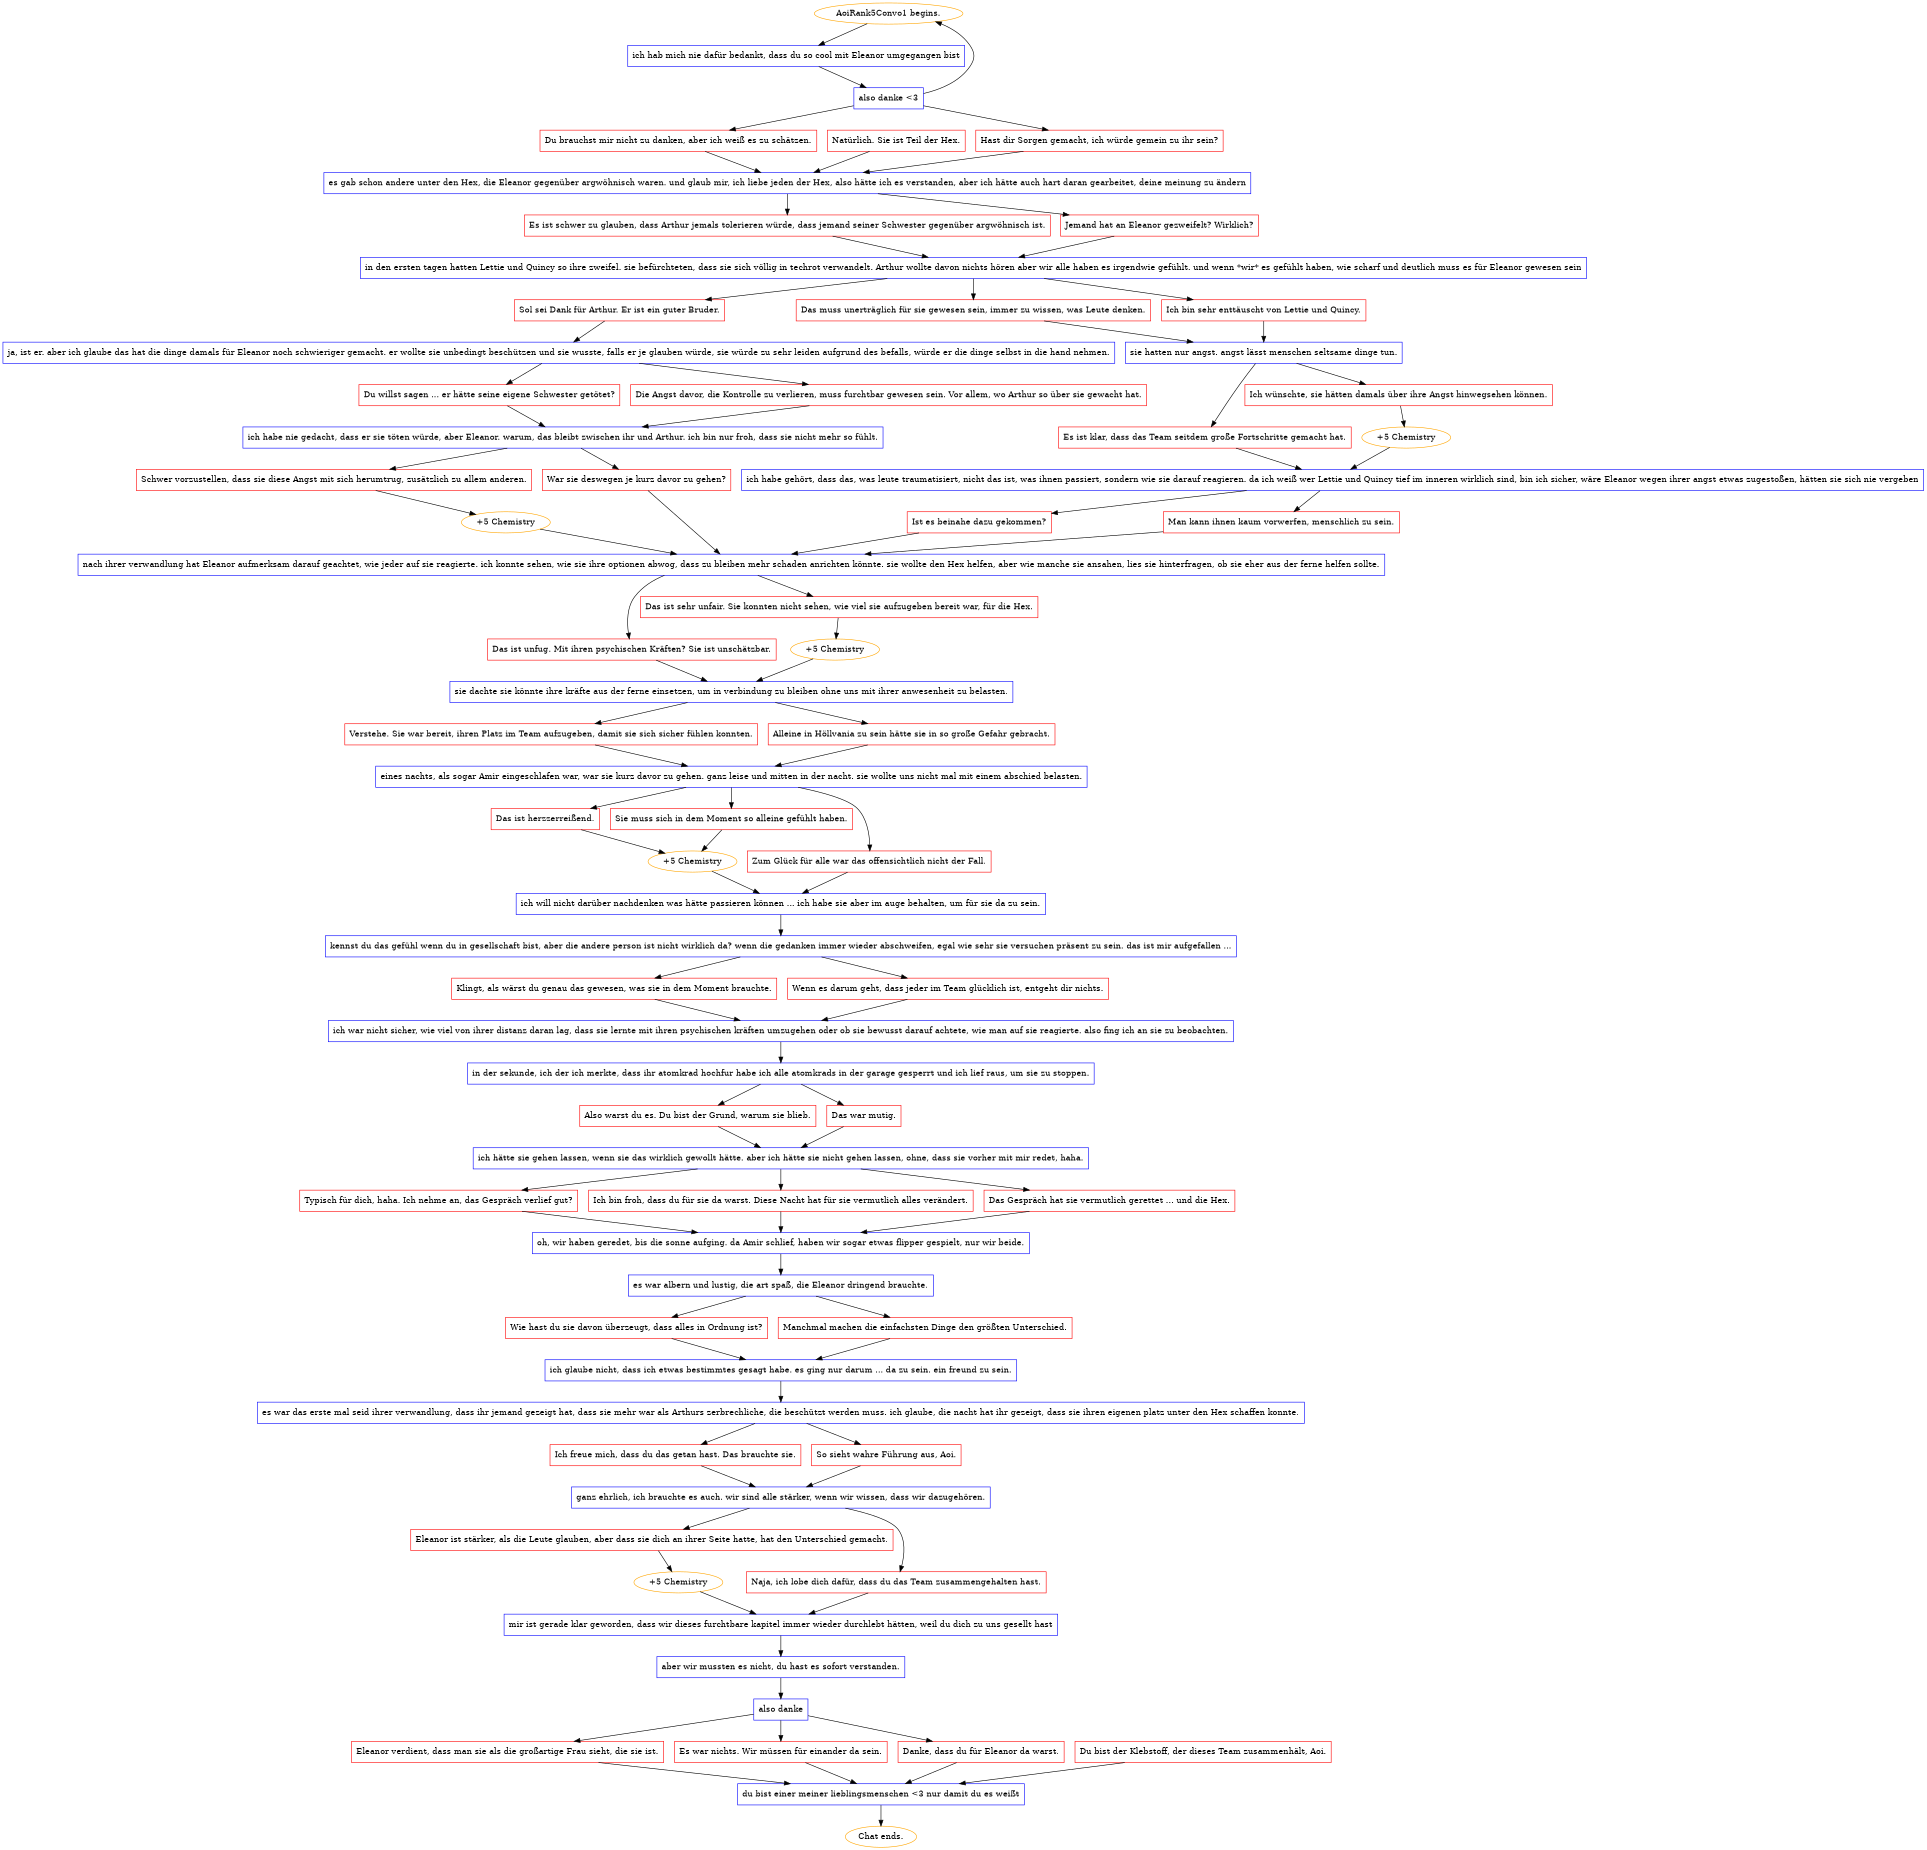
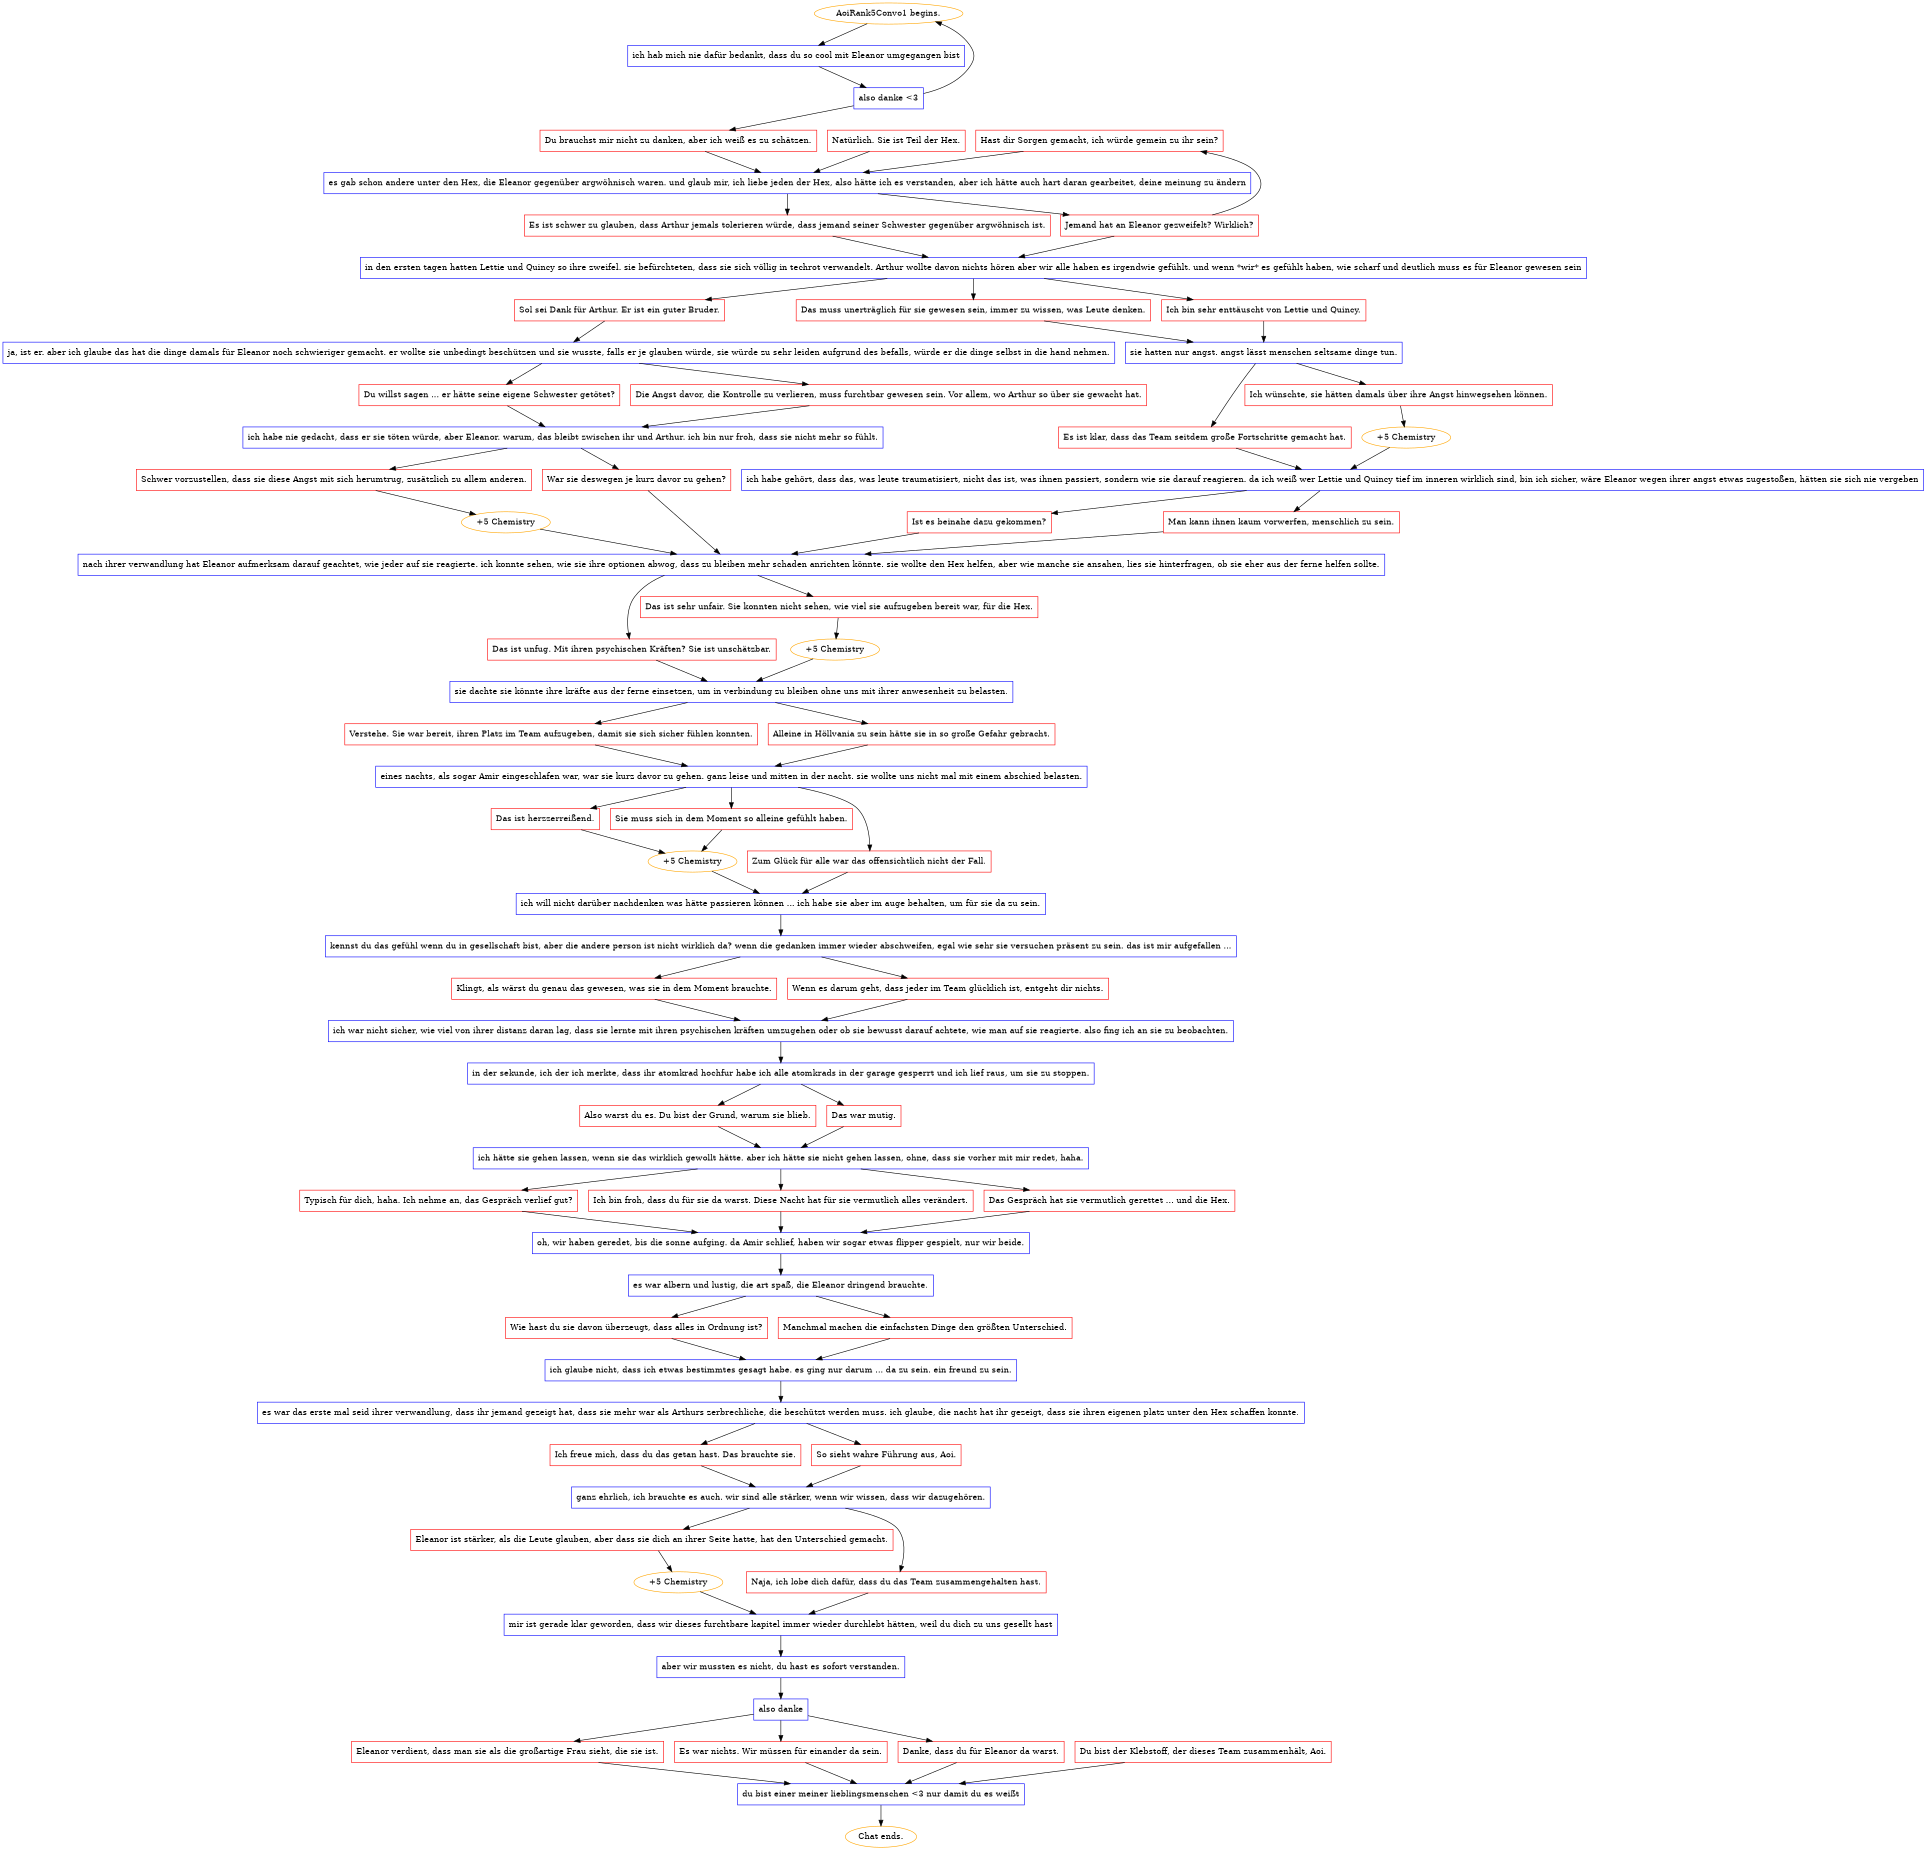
edge "also danke <3" -> "Hast dir Sorgen gemacht, ich würde gemein zu ihr sein?": now "Jemand hat an Eleanor gezweifelt? Wirklich?" -> "Hast dir Sorgen gemacht, ich würde gemein zu ihr sein?"
